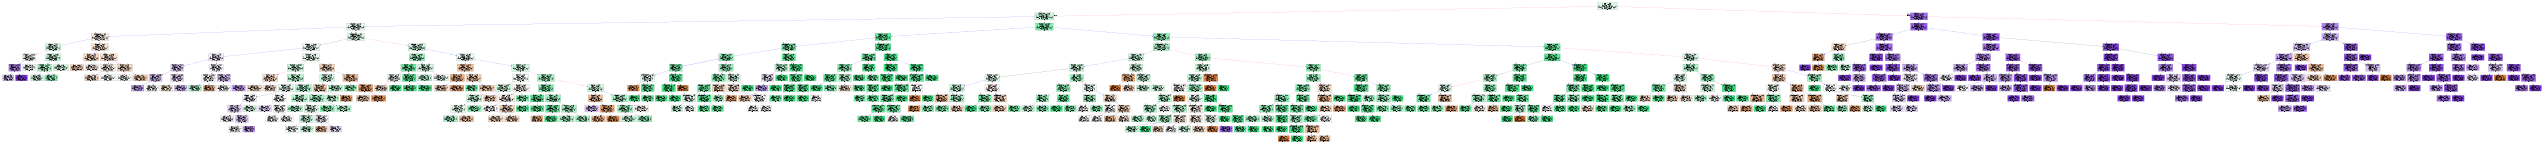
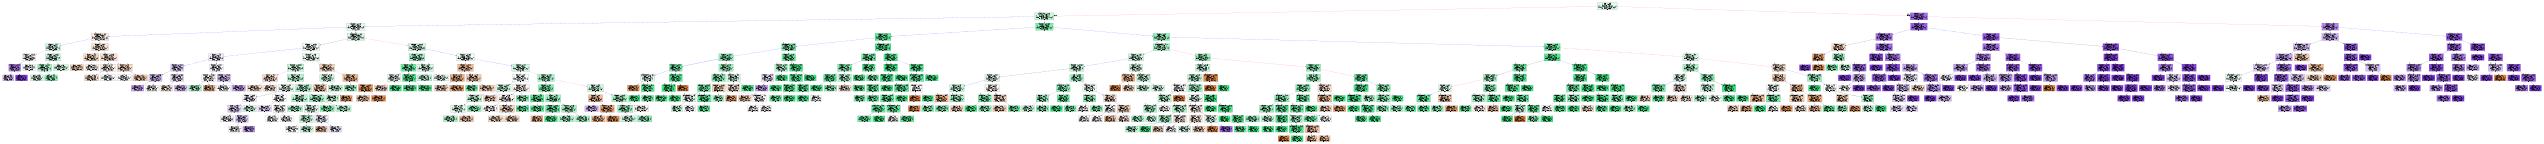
node "gini = 0.497 samples = 56 value = [26, 0, 30] class = None": label "gini = 0.497 samples = 56 value = [26, 0, 30] class = None" -> "sdComm = 0.497 samples = 56 value = [26, 0, 30] class = None"
node "gini = 0.117 samples = 32 value = [2, 30, 0] class = DCP": label "gini = 0.117 samples = 32 value = [2, 30, 0] class = DCP" -> "gini = 0.117 graphSize = 32 value = [2, 30, 0] class = DCP"
node "gini = 0.26 samples = 52 value = [8, 44, 0] class = DCP": removed
